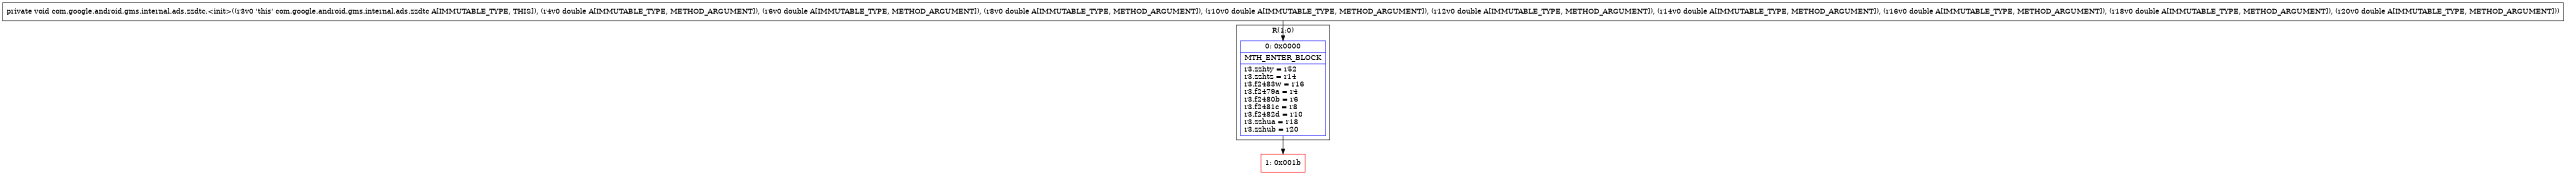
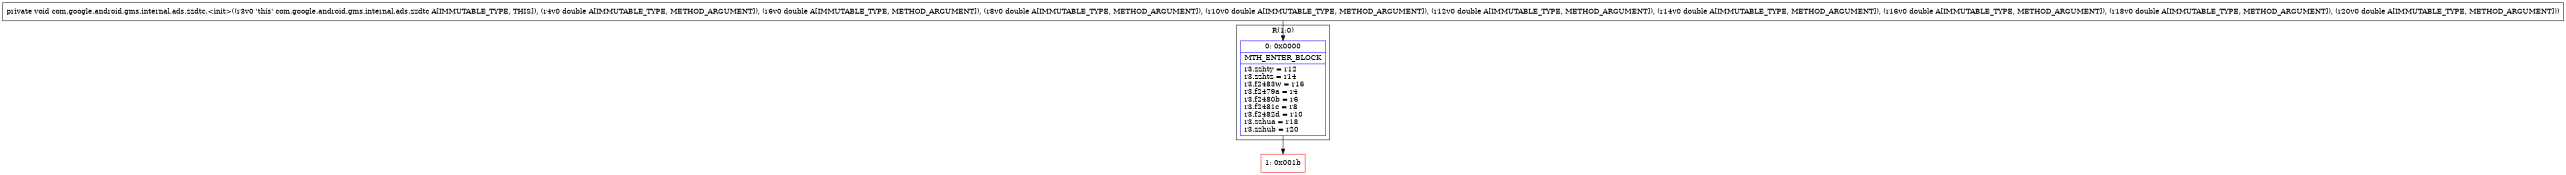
node "0: 0x0000": text "r3.zzhty = r52" -> "r3.zzhty = r12"
